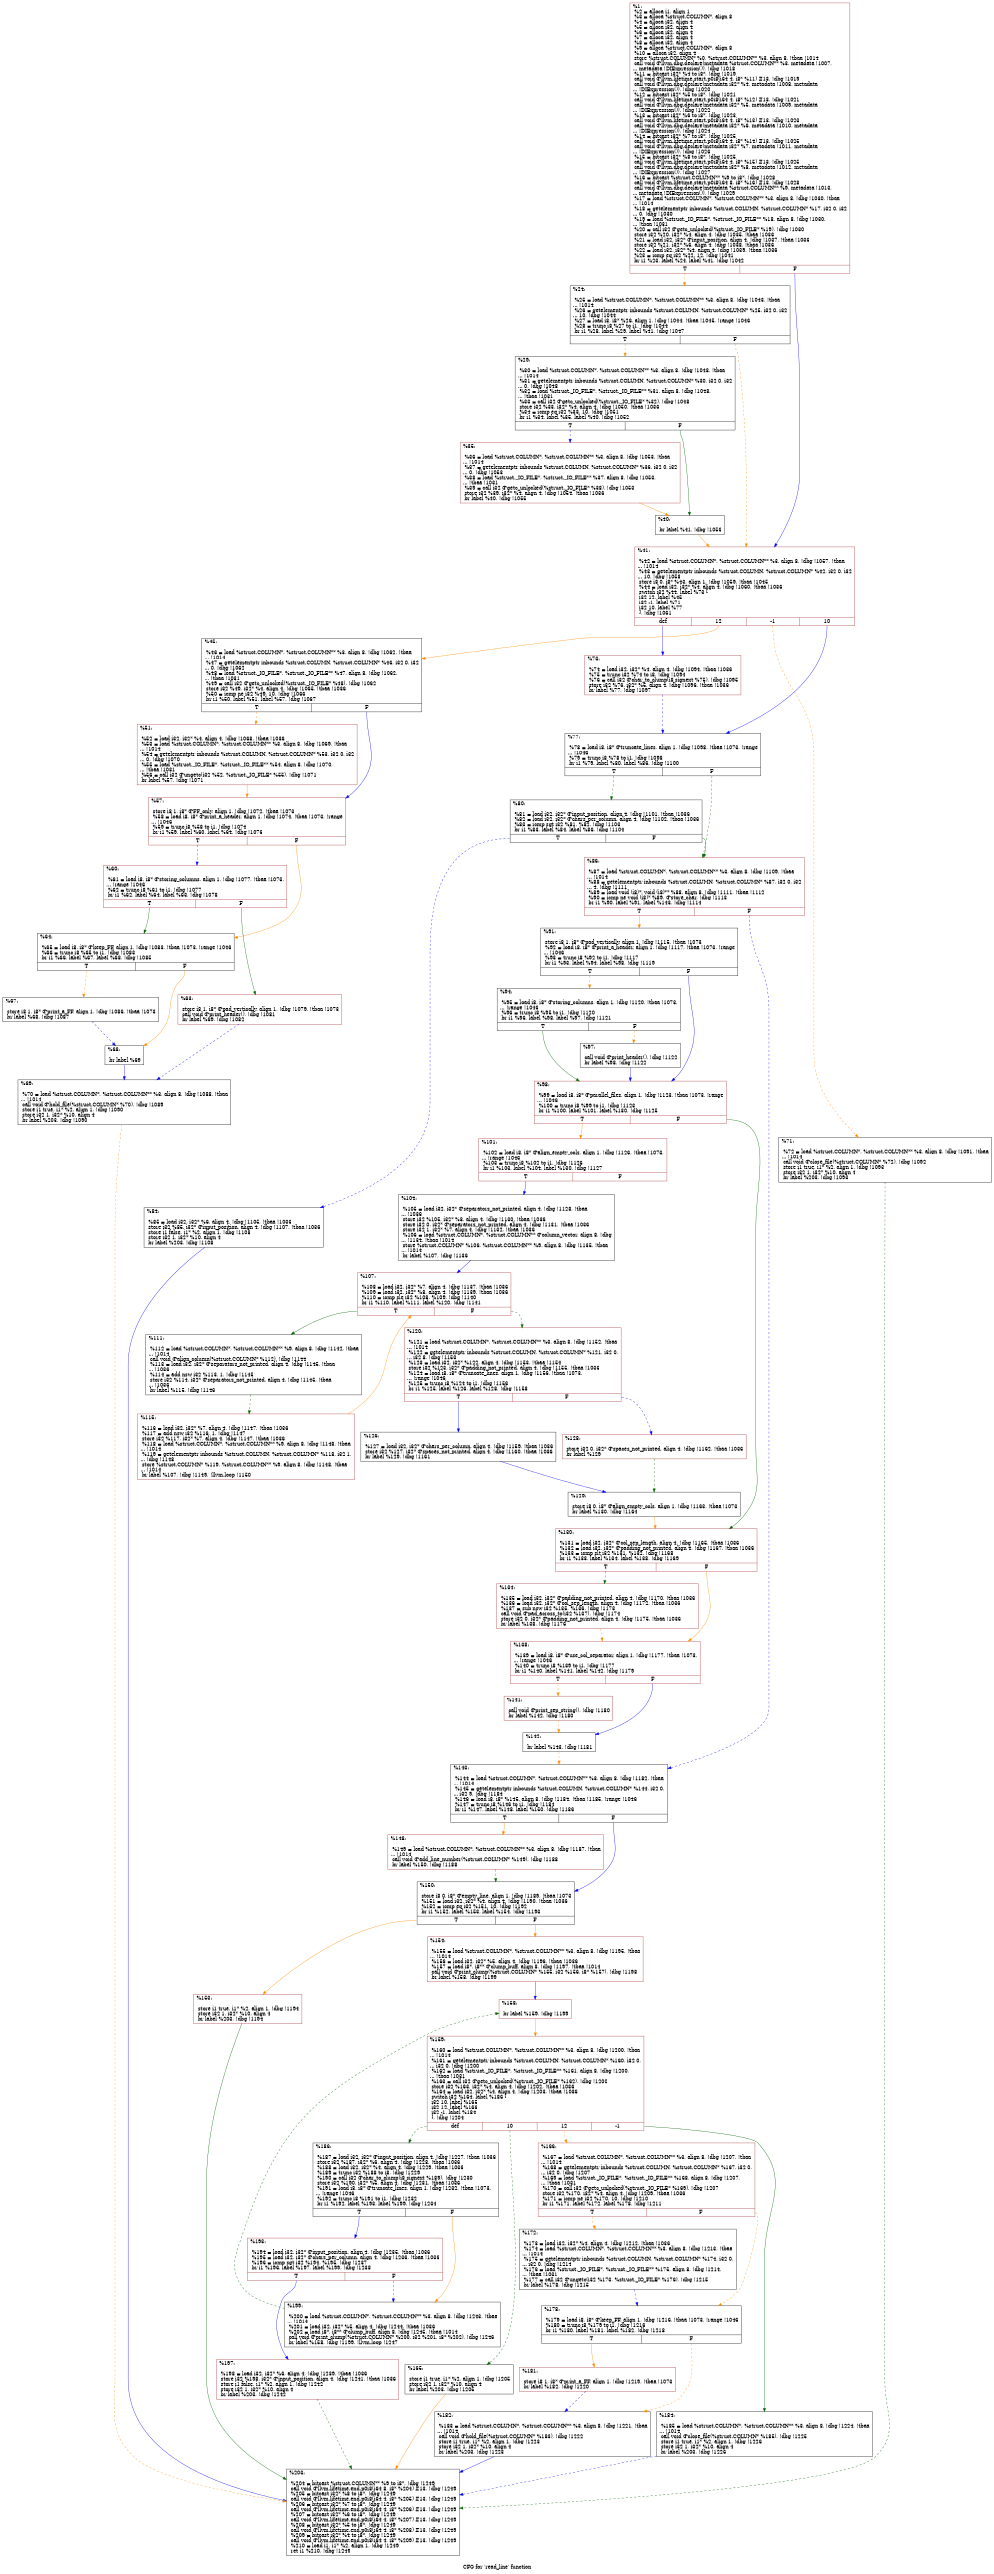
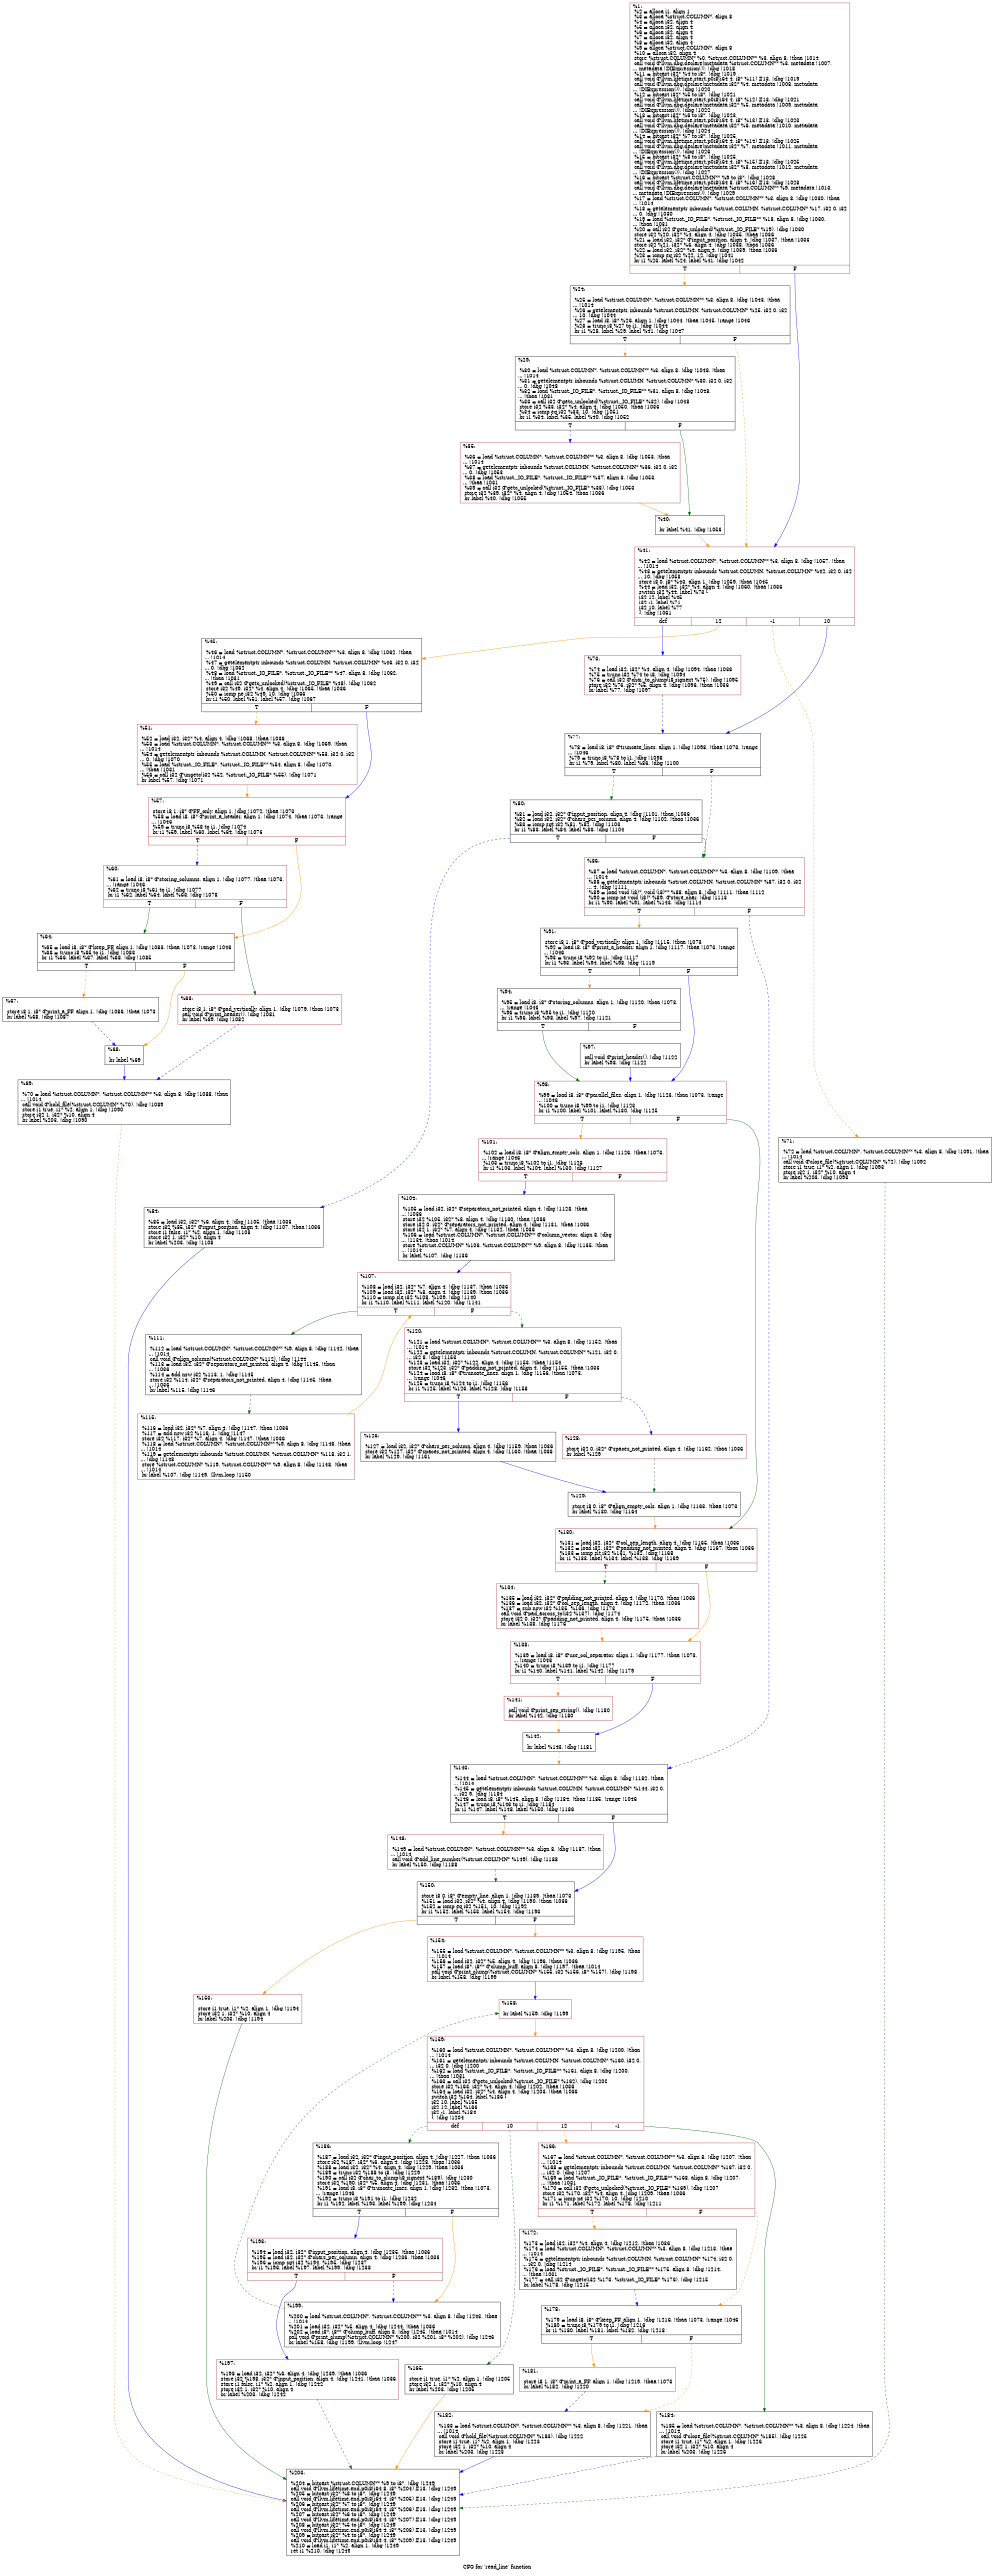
edge "%94:" -> "%97:": removed
